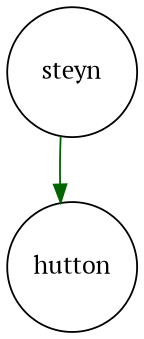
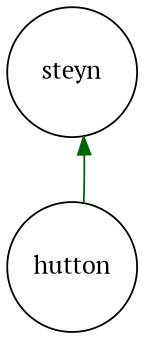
edge "steyn" -> "hutton": reversed
